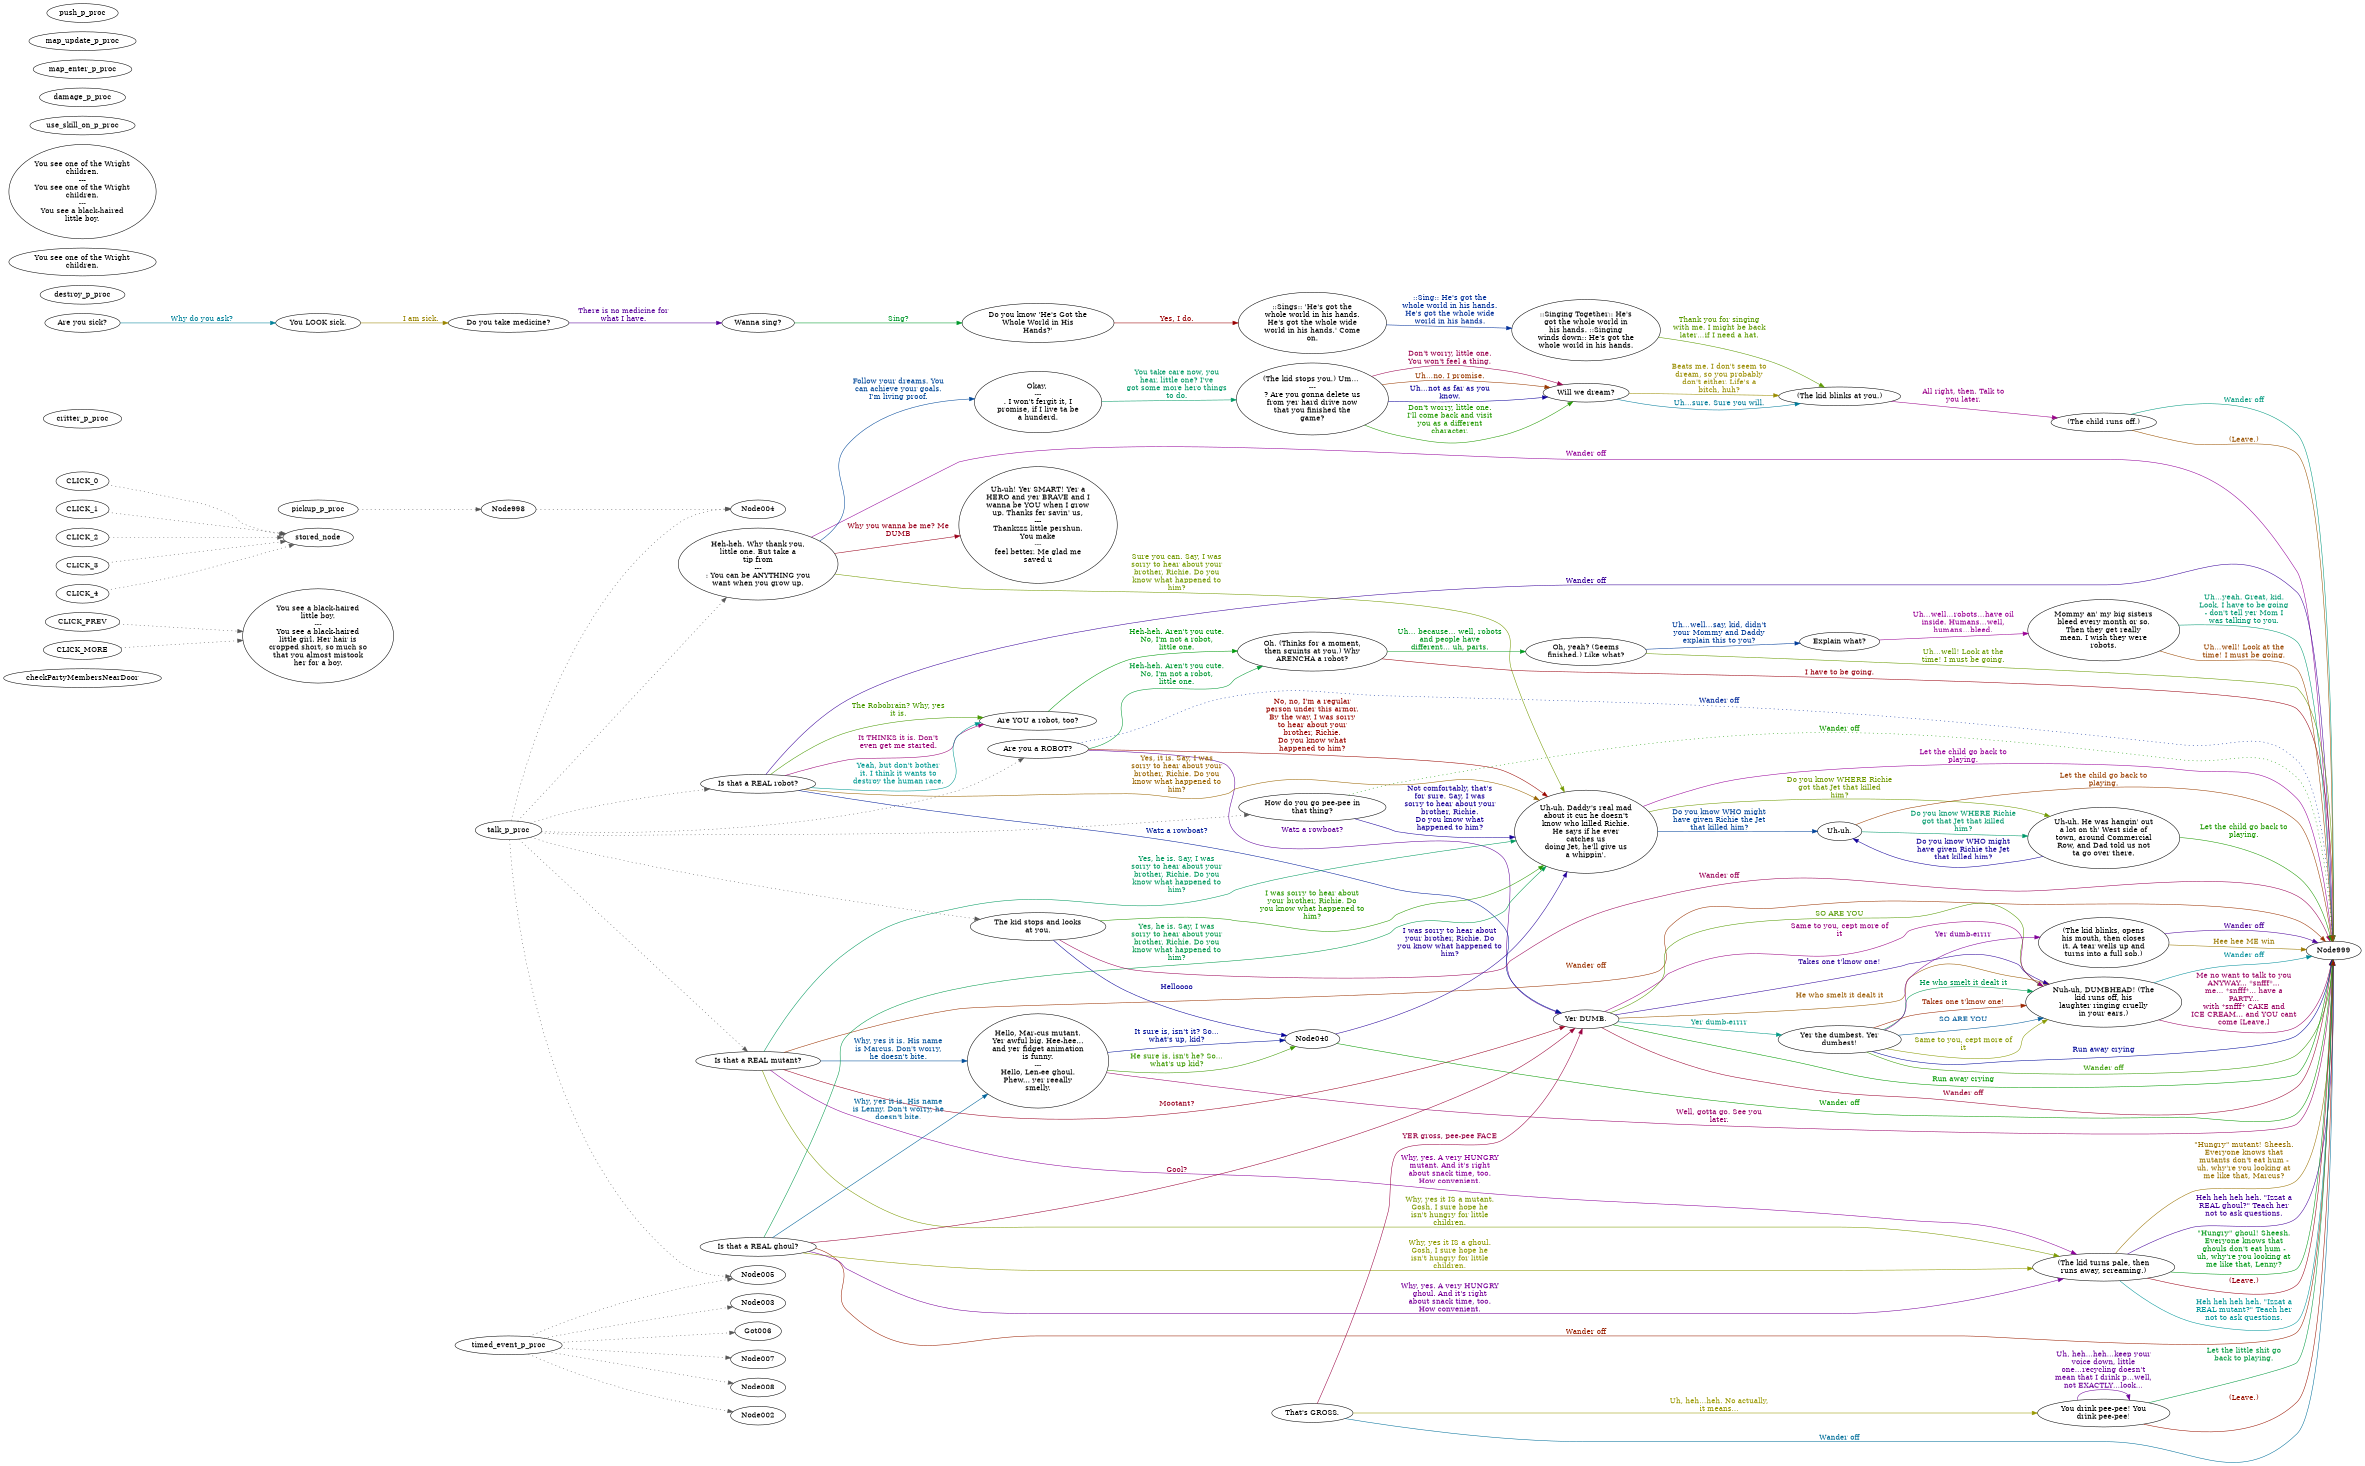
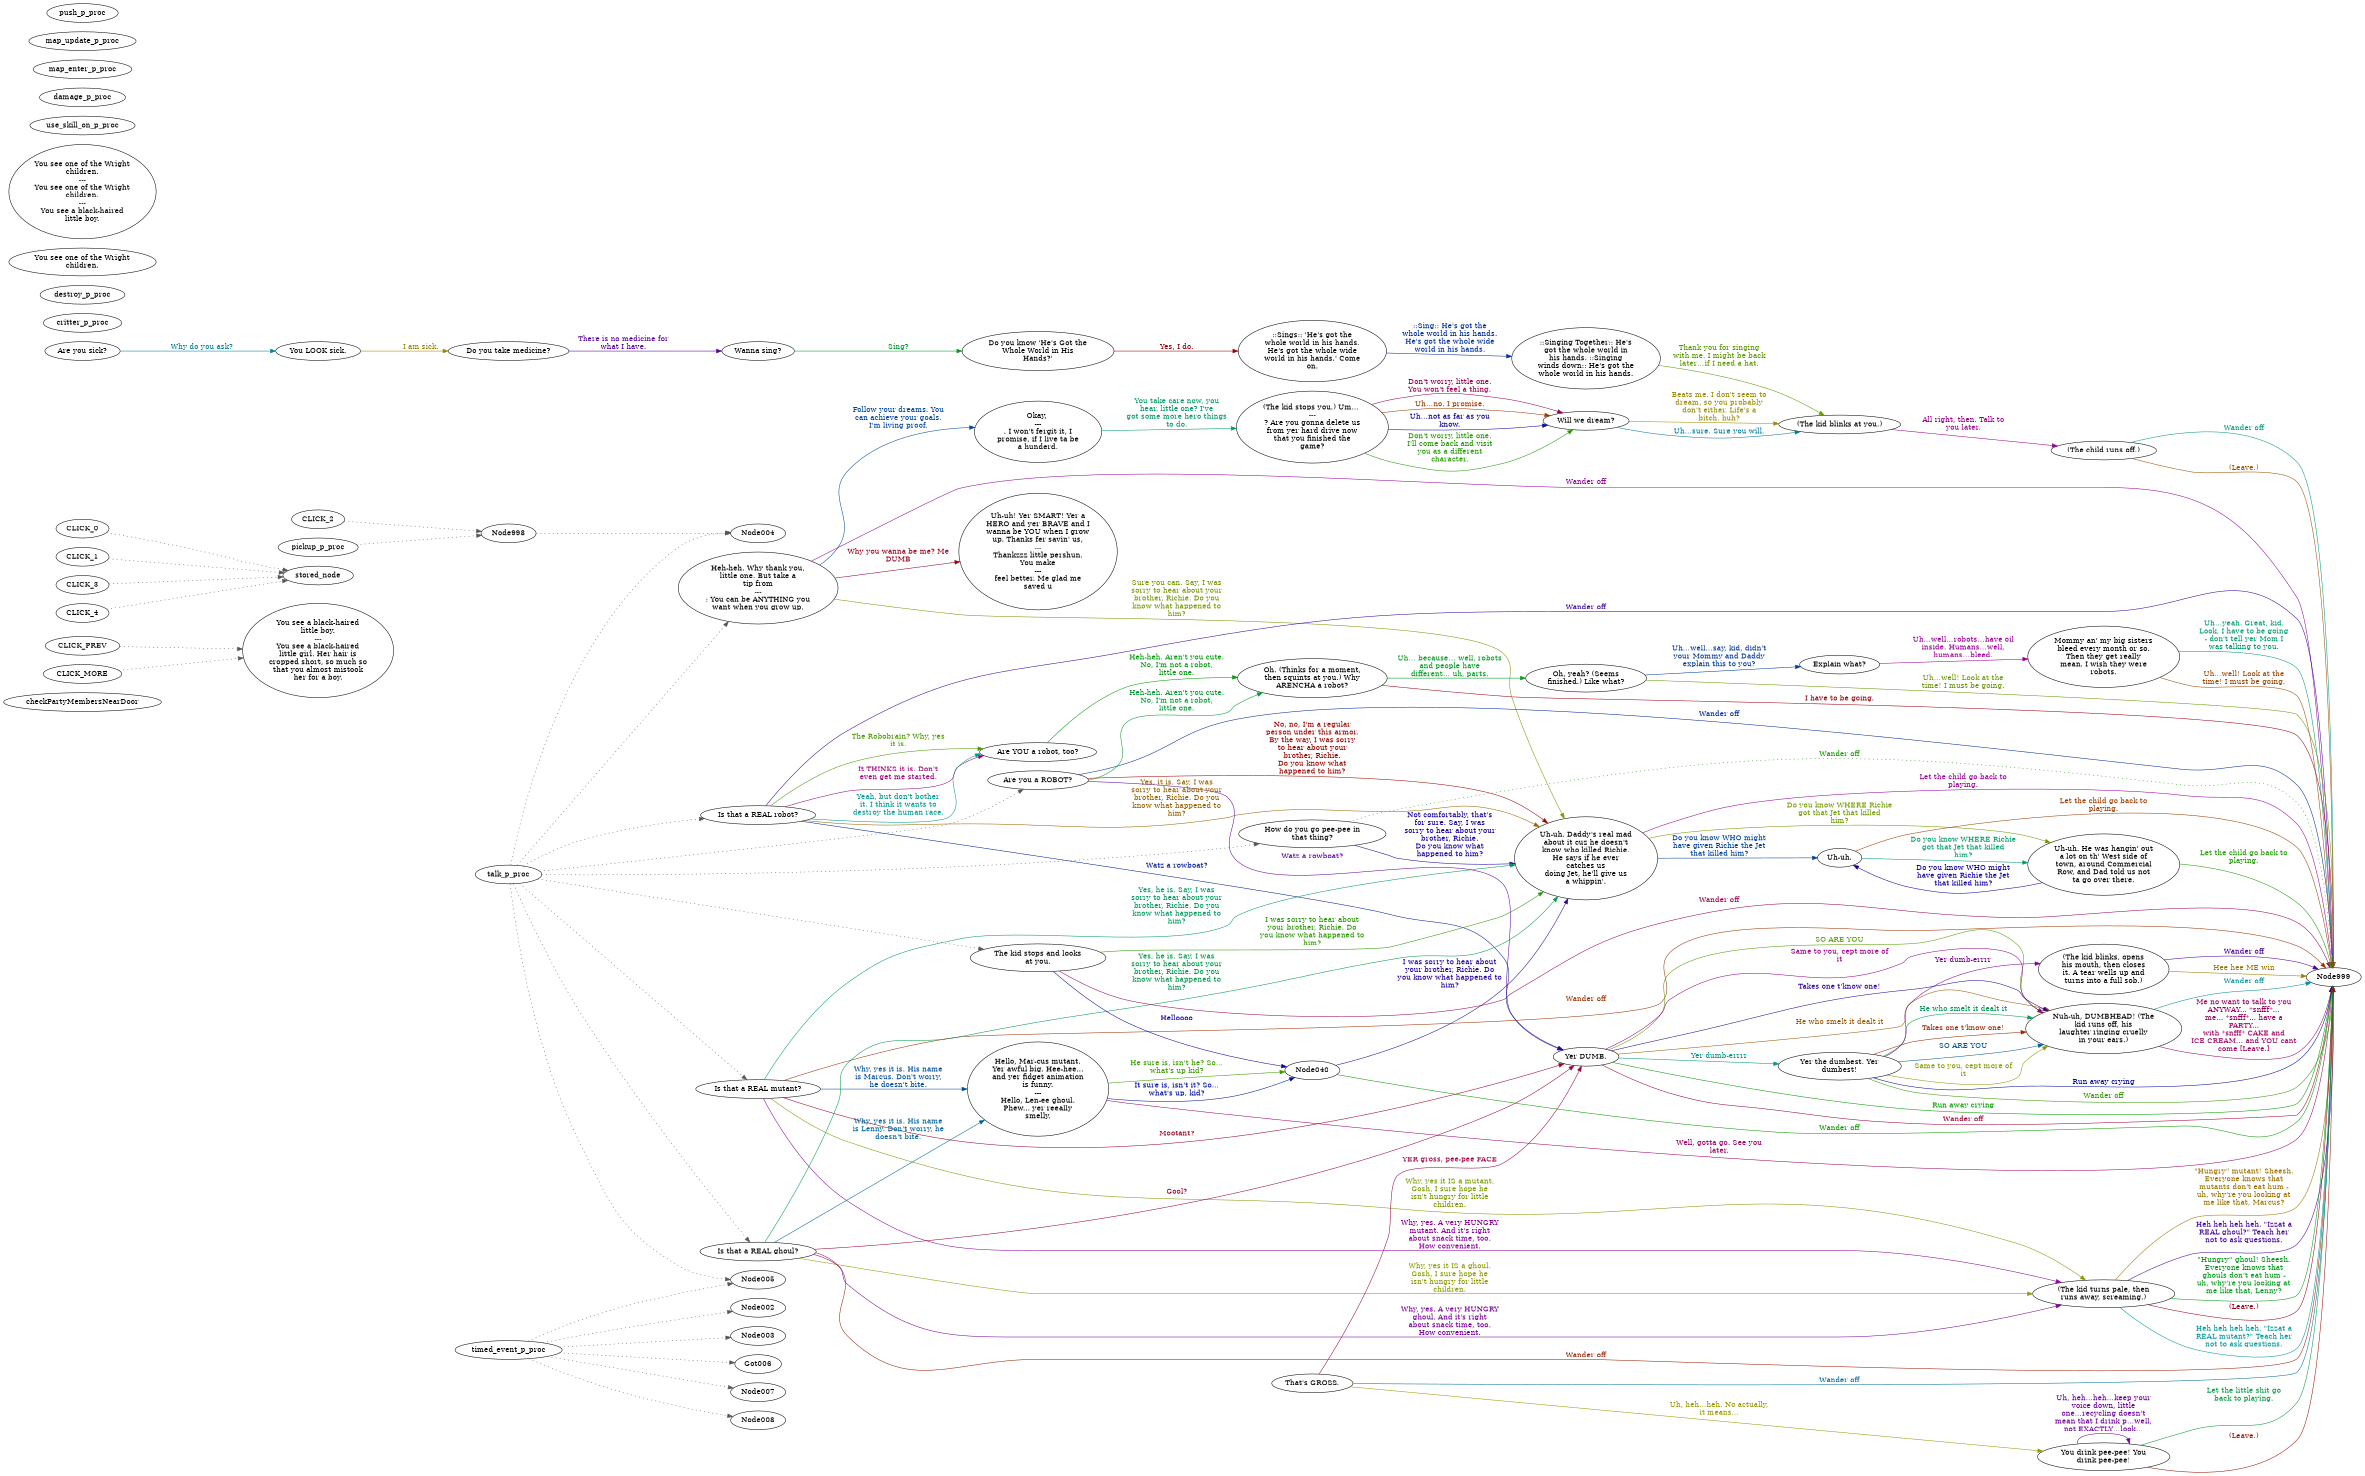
edge "CLICK_2" -> "stored_node": now "CLICK_2" -> "Node998"
edge "Are you a ROBOT?" -> "Node999": style dotted -> solid
edge "talk_p_proc" -> "Is that a REAL ghoul?": added
